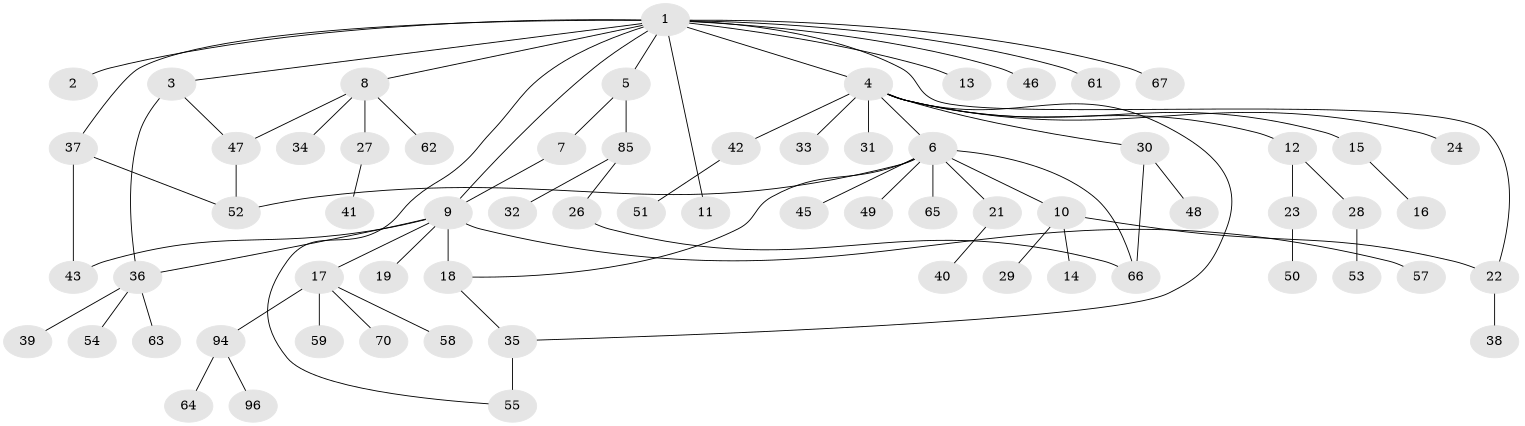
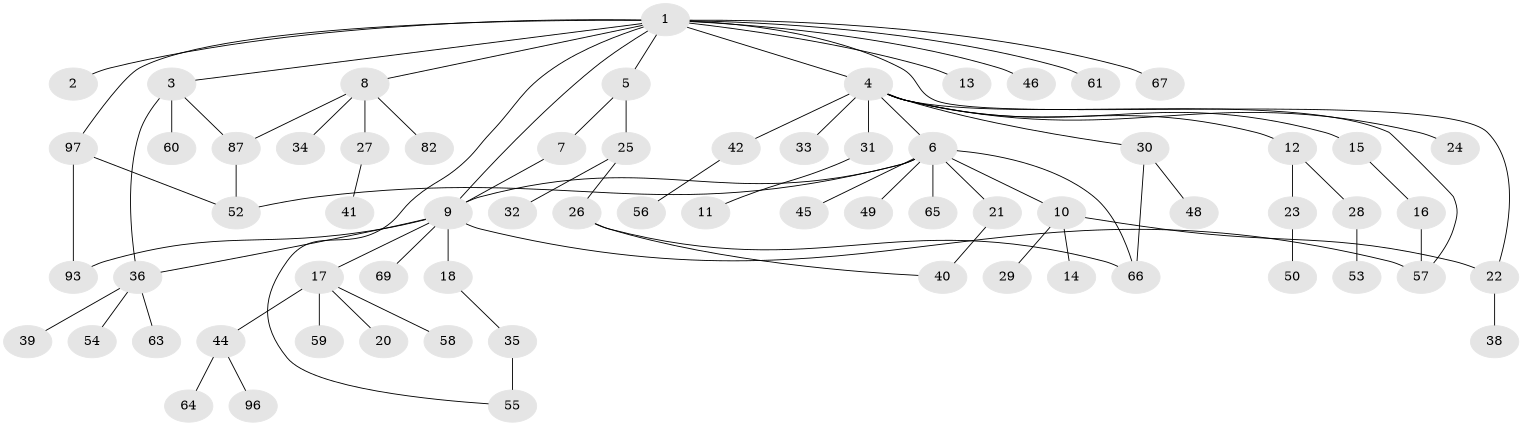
edge "1" -- "11": now "31" -- "11"
node "37": label "37" -> "97"
node "60": added
node "47": label "47" -> "87"
node "62": label "62" -> "82"
node "85": label "85" -> "25"
node "51": label "51" -> "56"
edge "6" -- "18": now "6" -- "9"
edge "16" -- "57": added
edge "26" -- "40": added
node "43": label "43" -> "93"
node "19": label "19" -> "69"
edge "4" -- "35": now "4" -- "57"
node "94": label "94" -> "44"
node "70": label "70" -> "20"
